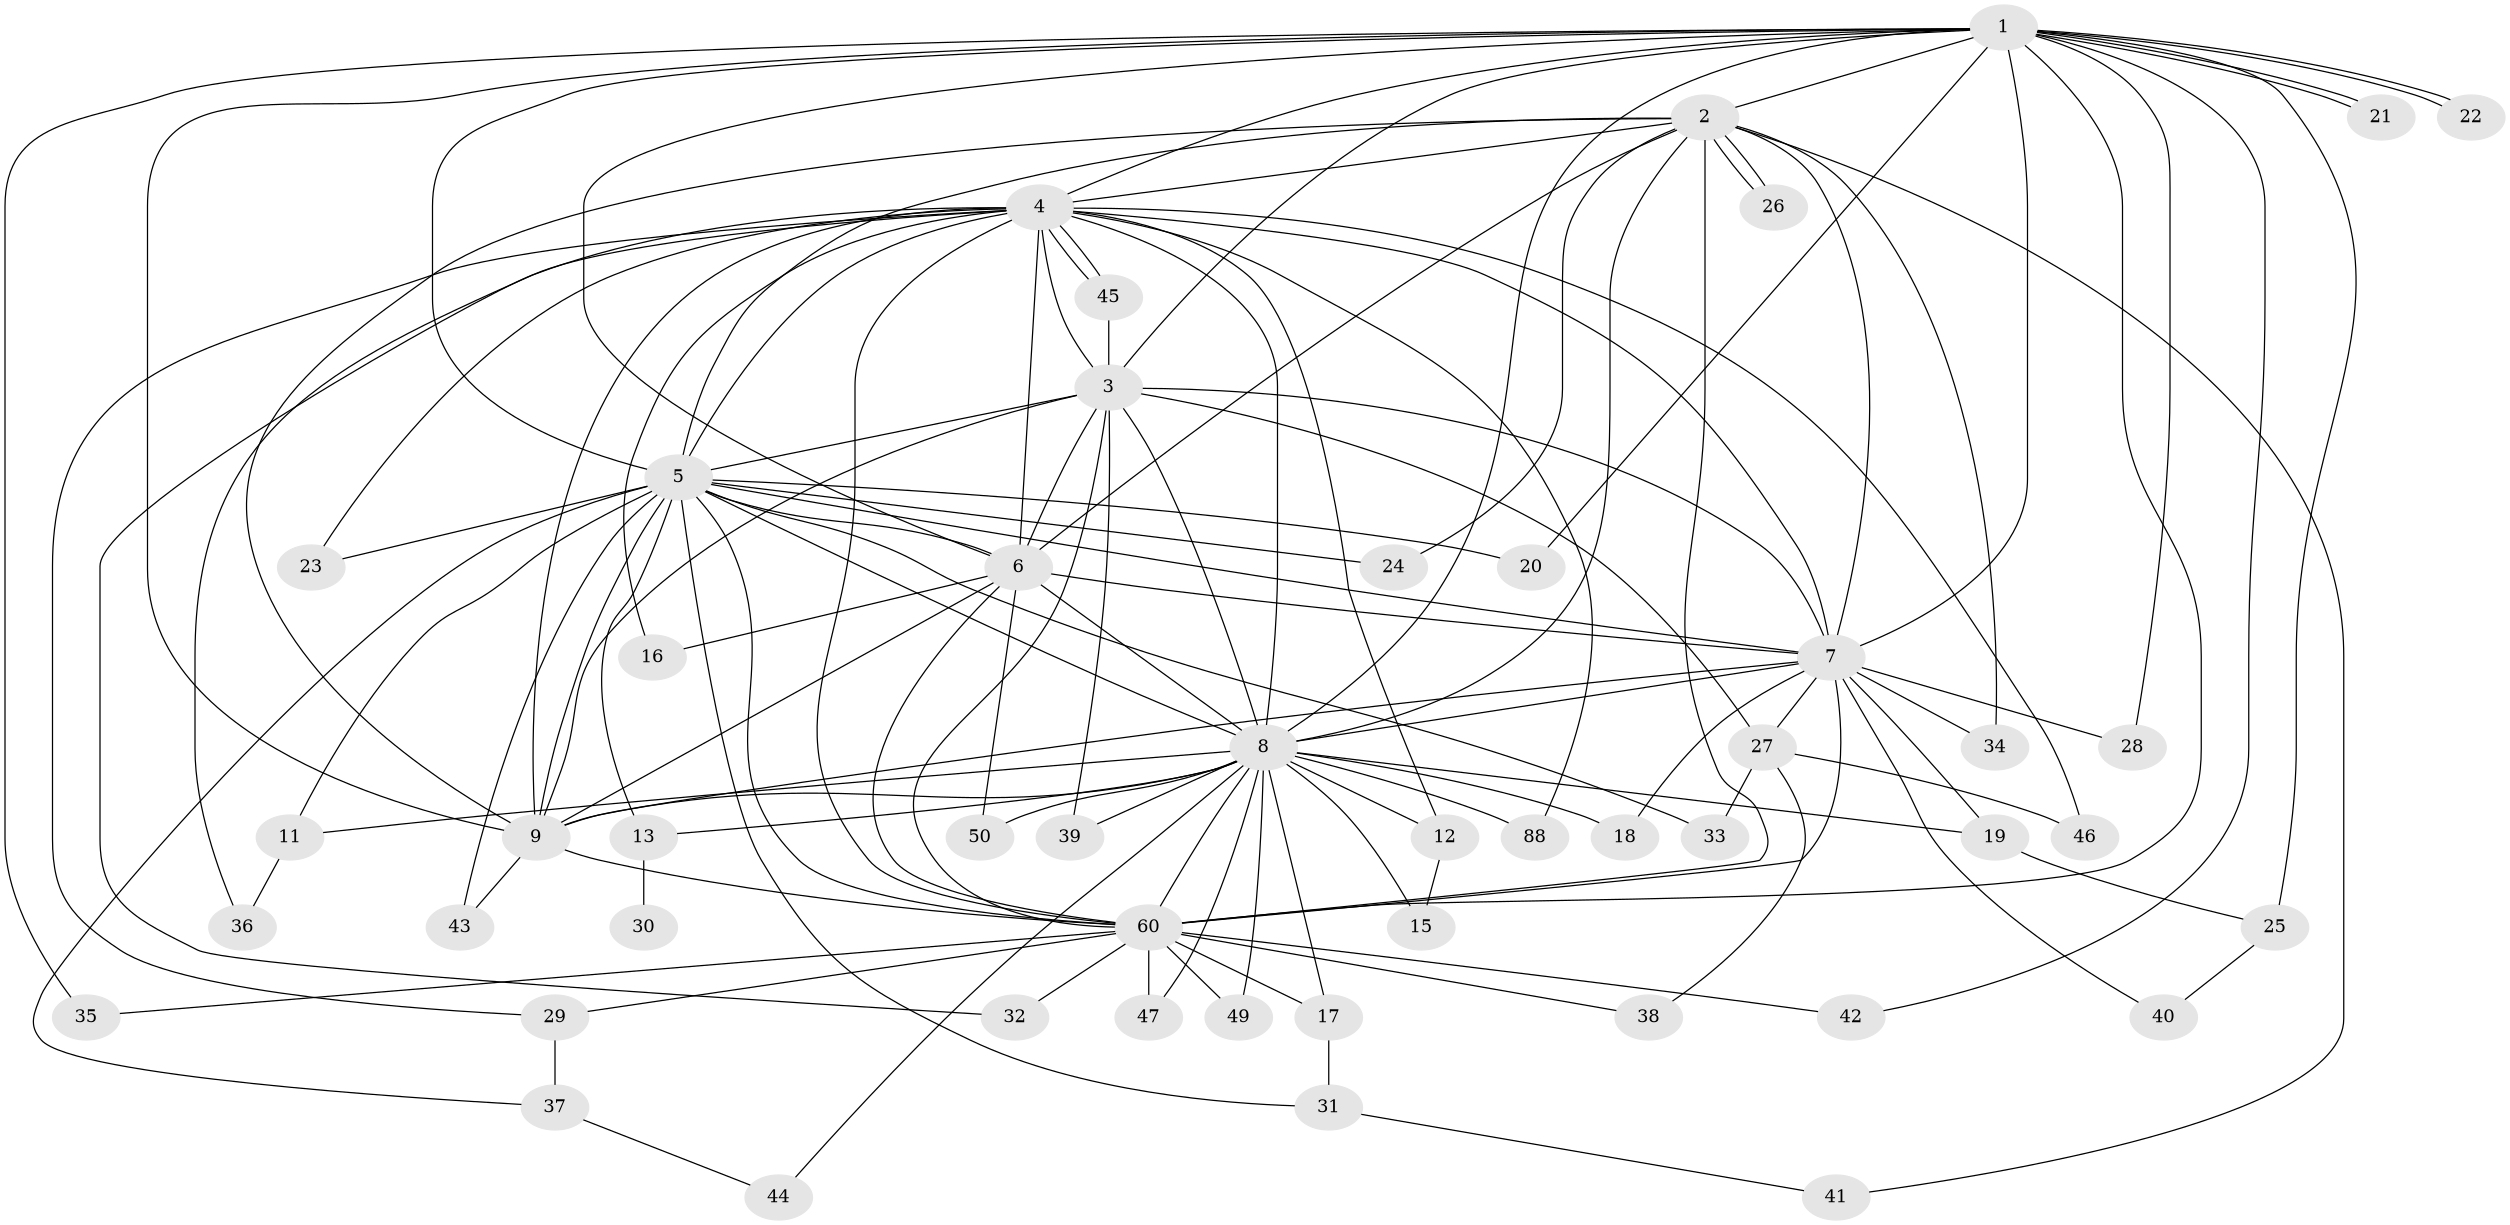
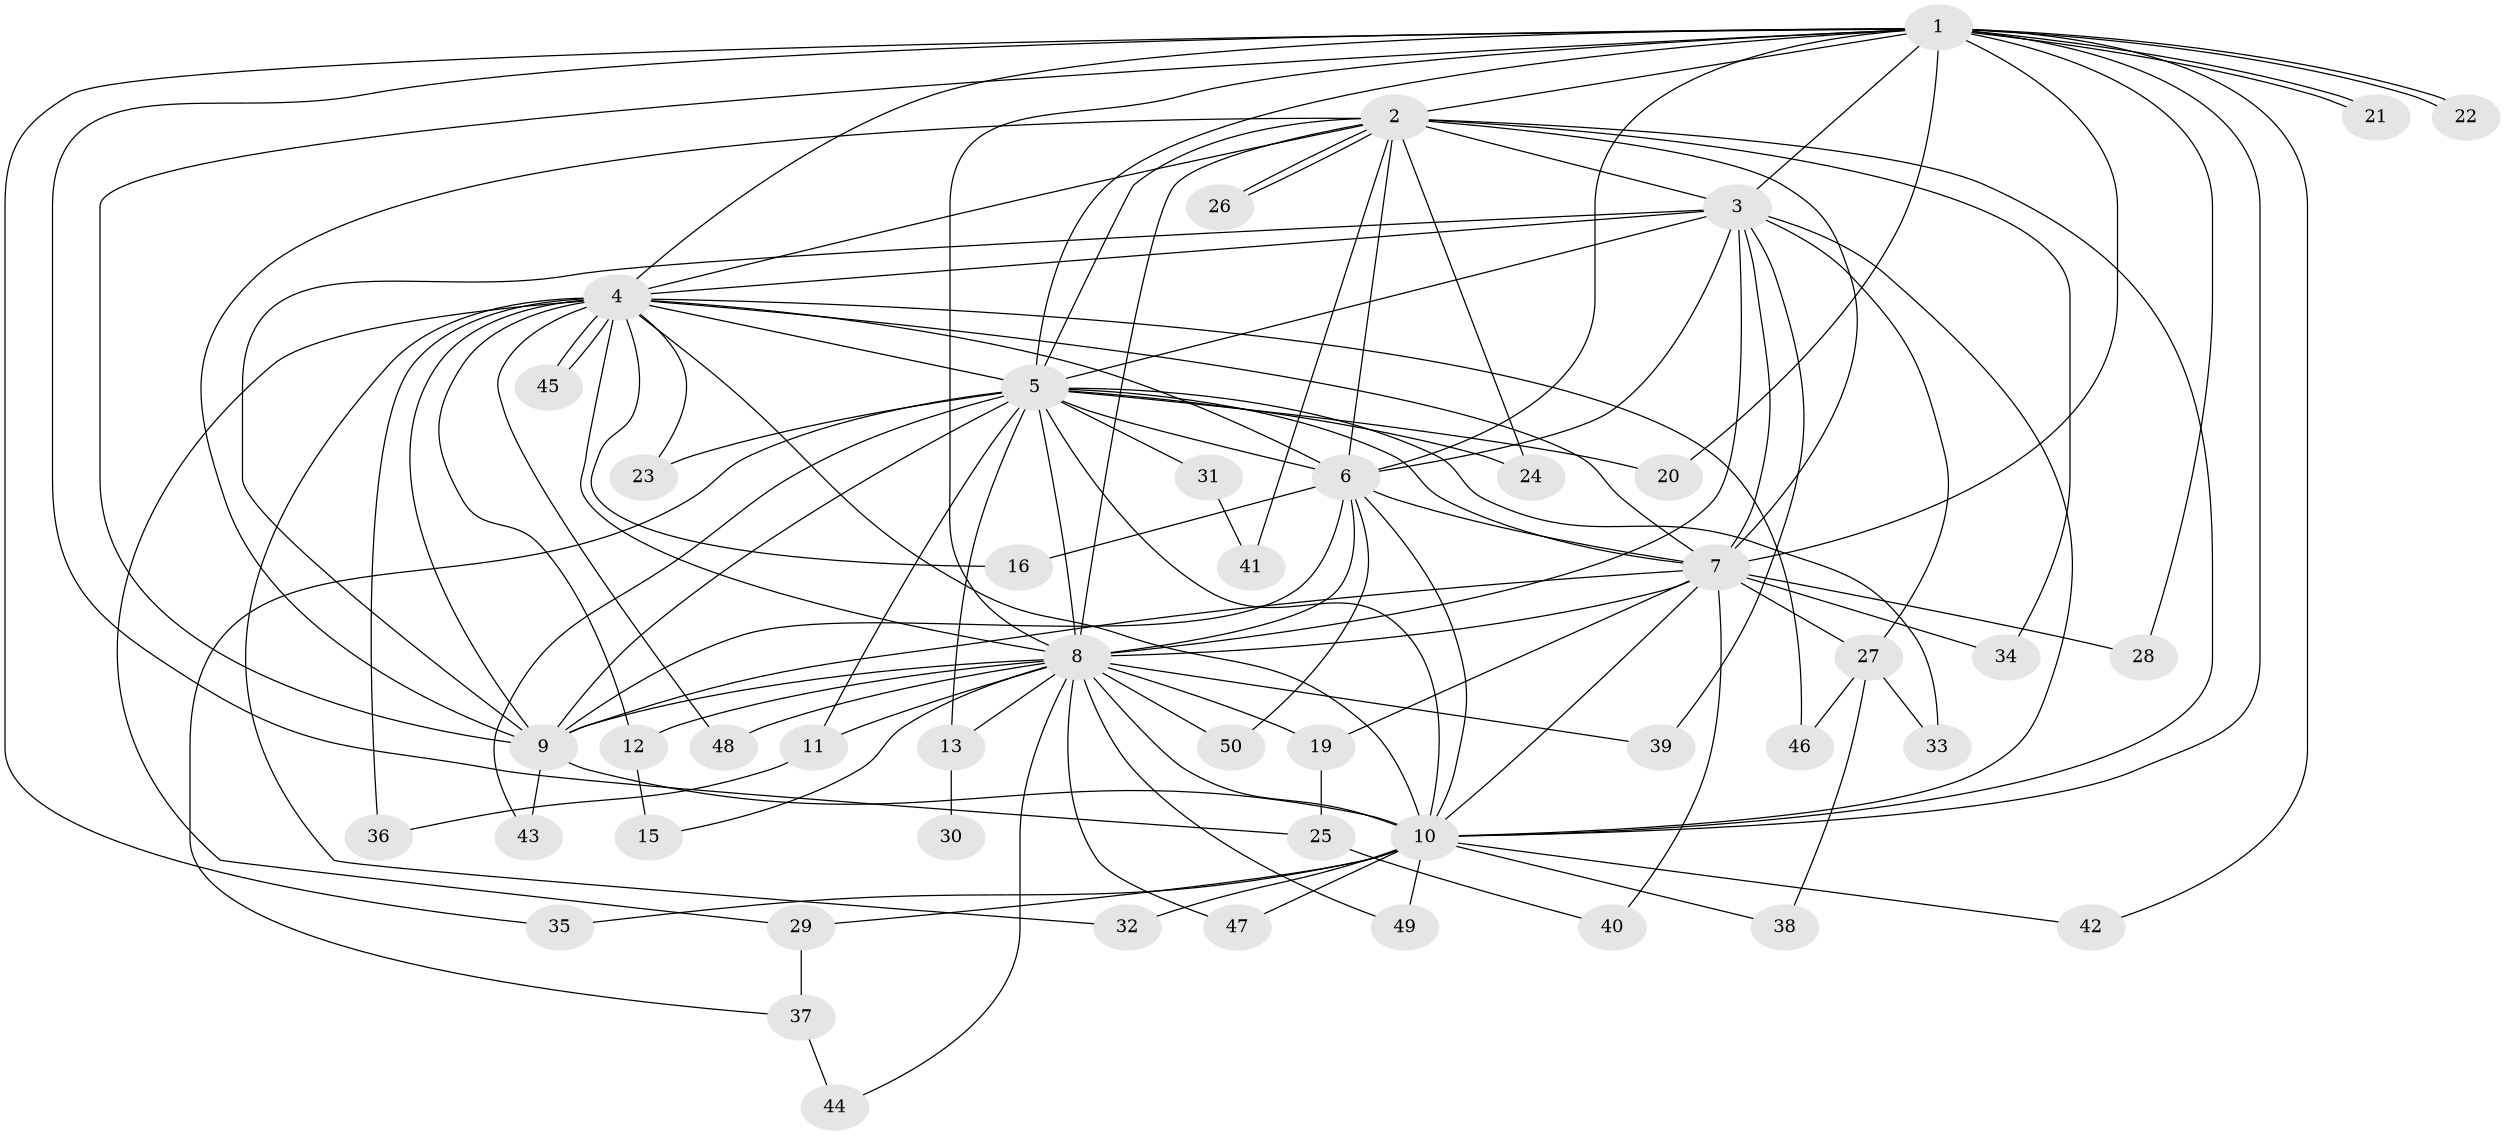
edge "45" -- "3": now "2" -- "3"
node "88": label "88" -> "48"
node "18": removed
node "60": label "60" -> "10"
node "17": removed
